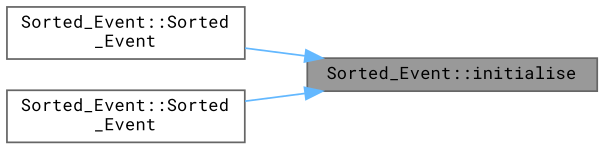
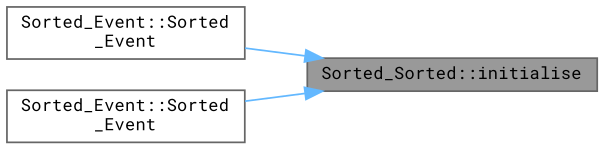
node "Sorted_Event::initialise": label "Sorted_Event::initialise" -> "Sorted_Sorted::initialise"
